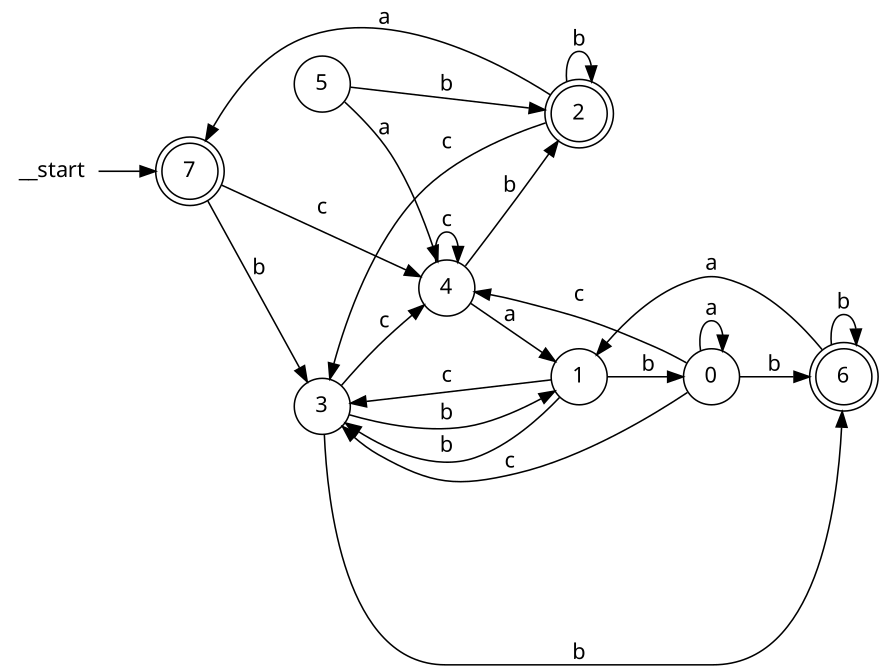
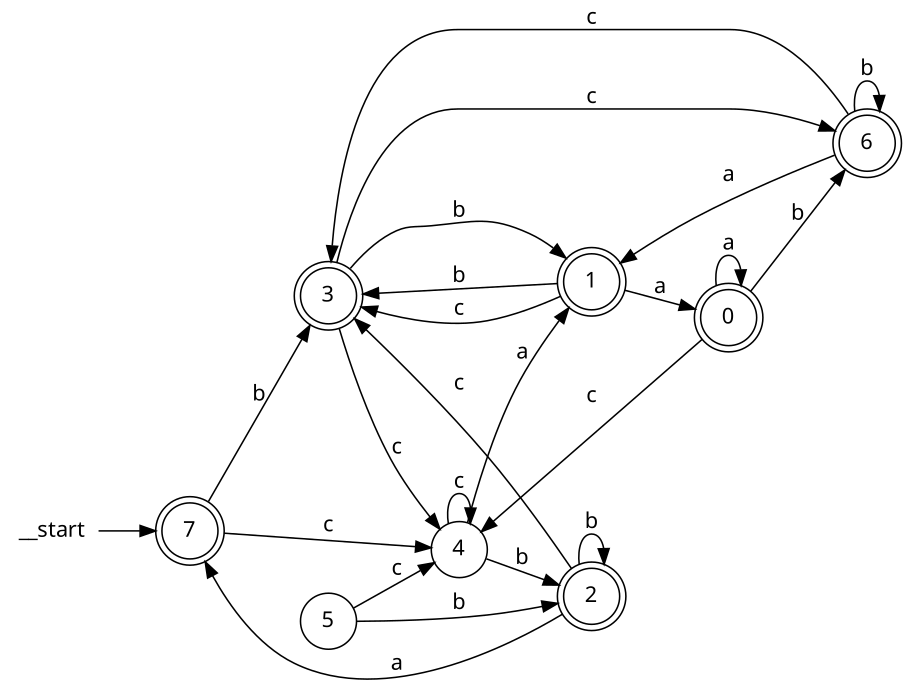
edge "5" -> "4": label "a" -> "c"
edge "1" -> "0": label "b" -> "a"
node "1": shape circle -> doublecircle
node "0": shape circle -> doublecircle
node "3": shape circle -> doublecircle
edge "0" -> "3": now "6" -> "3"
edge "3" -> "6": label "b" -> "c"
